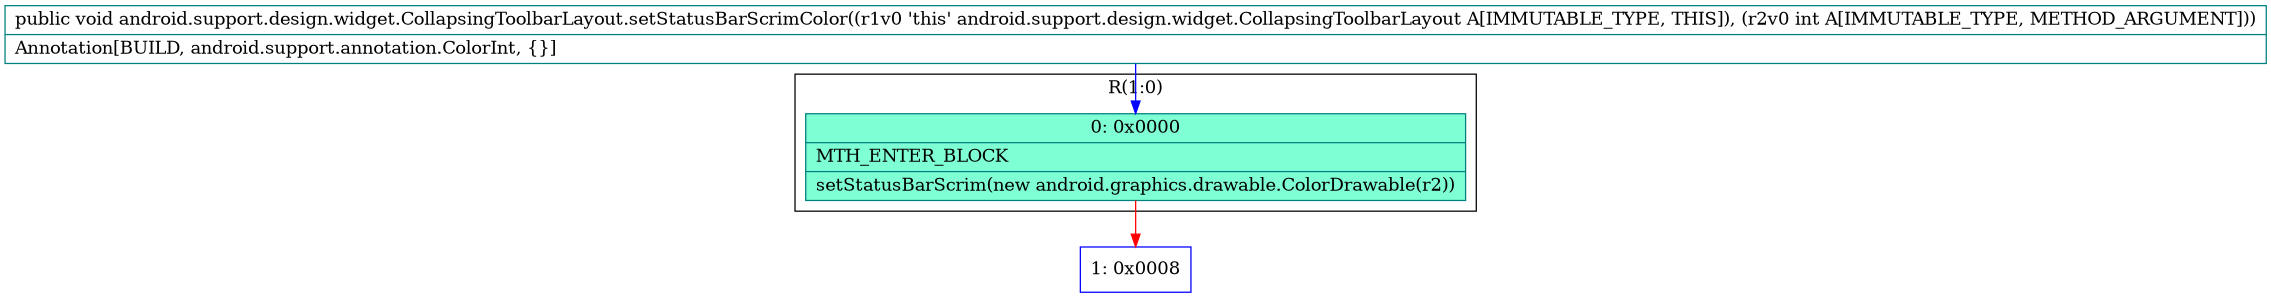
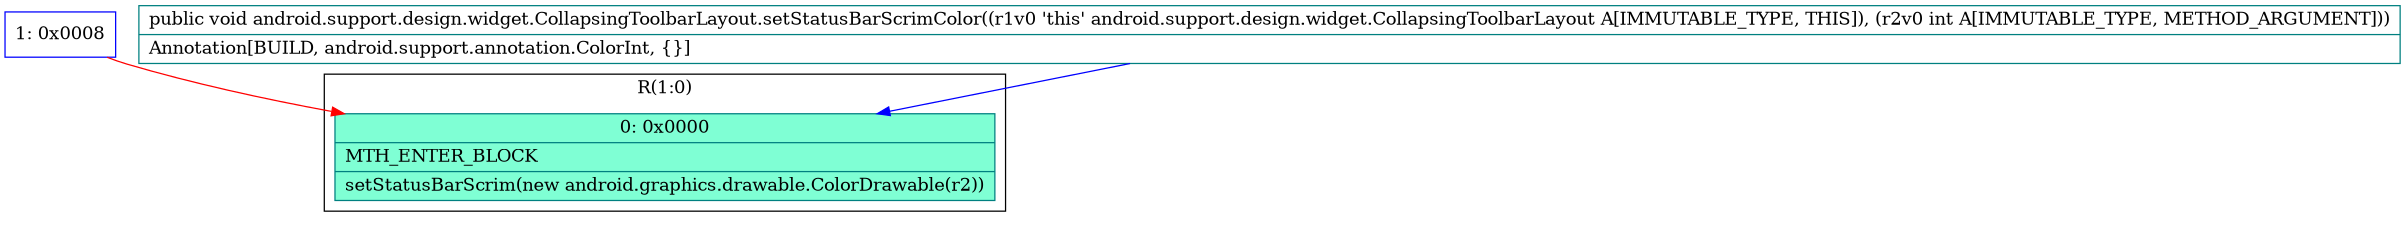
edge "0: 0x0000" -> "1: 0x0008": reversed
